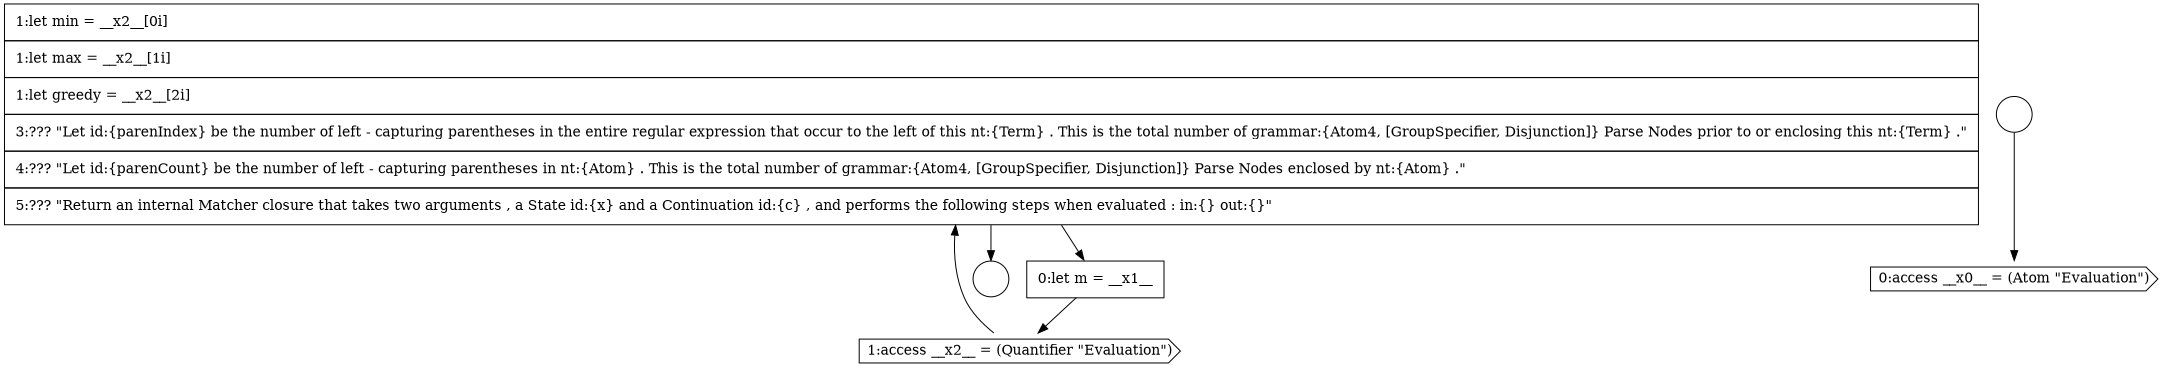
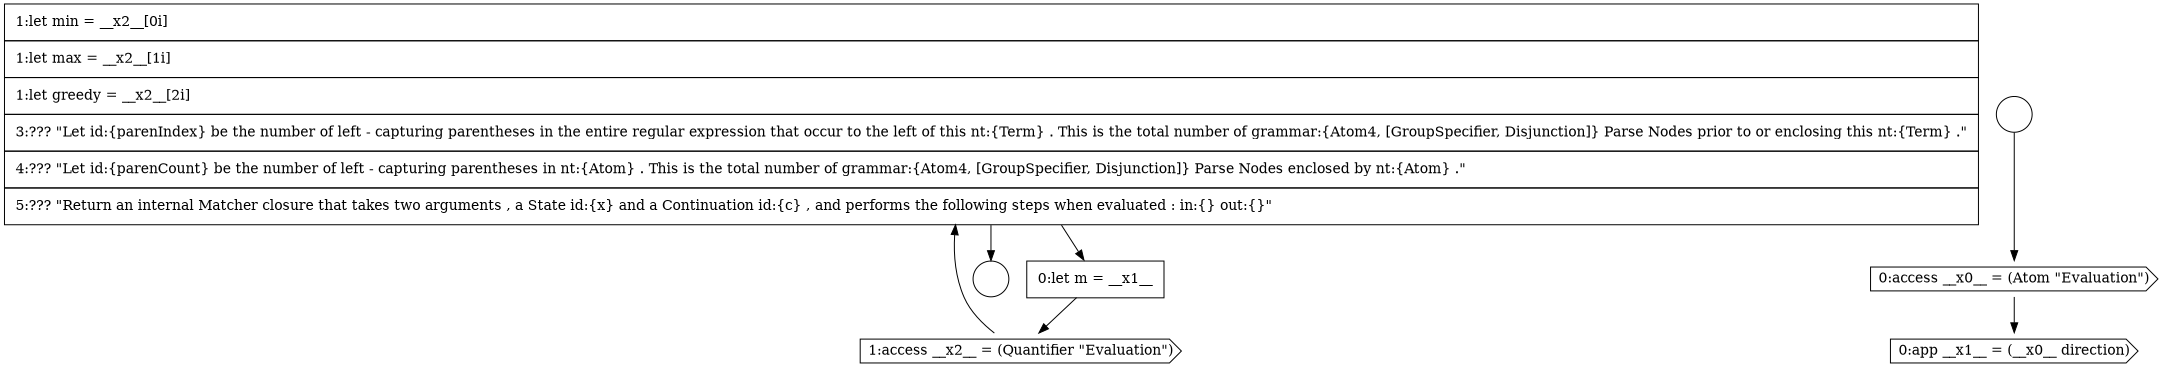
node "0:app __x1__ = (__x0__ direction)": added
